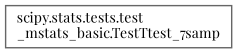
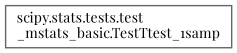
node "scipy.stats.tests.test _mstats_basic.TestTtest_7samp": label "scipy.stats.tests.test _mstats_basic.TestTtest_7samp" -> "scipy.stats.tests.test _mstats_basic.TestTtest_1samp"
